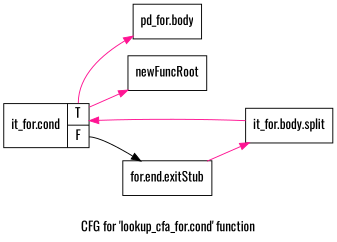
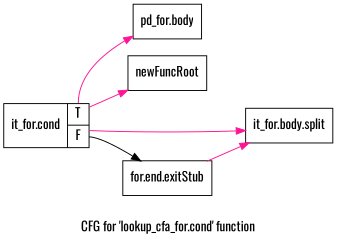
edge "it_for.body.split" -> "it_for.cond": reversed
